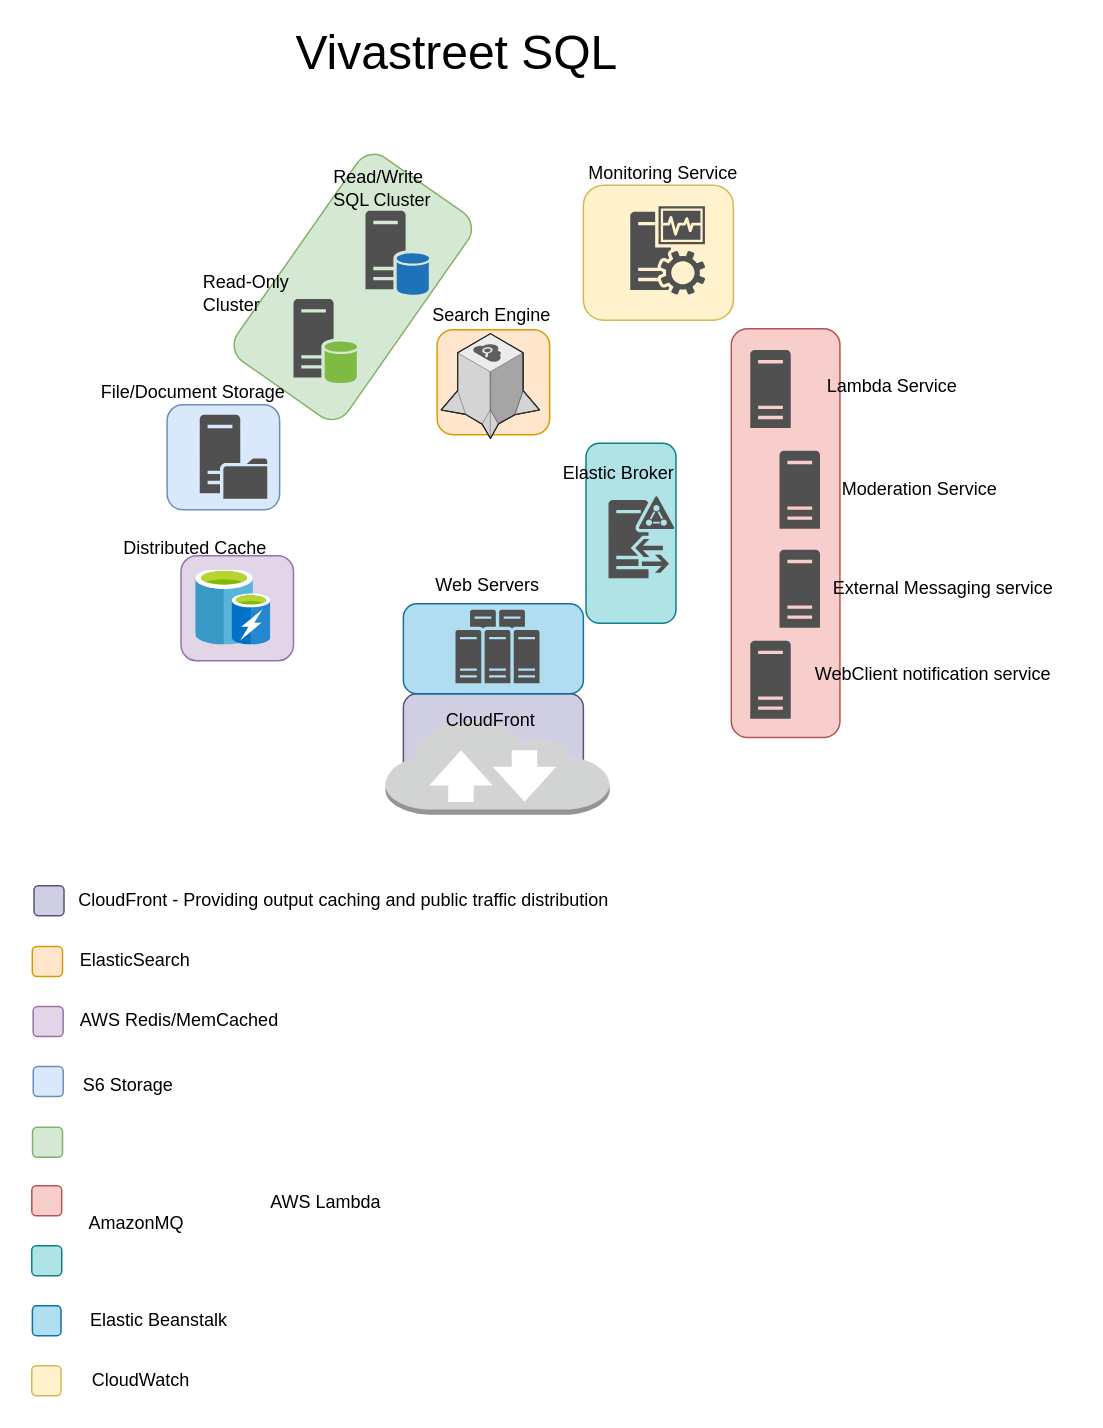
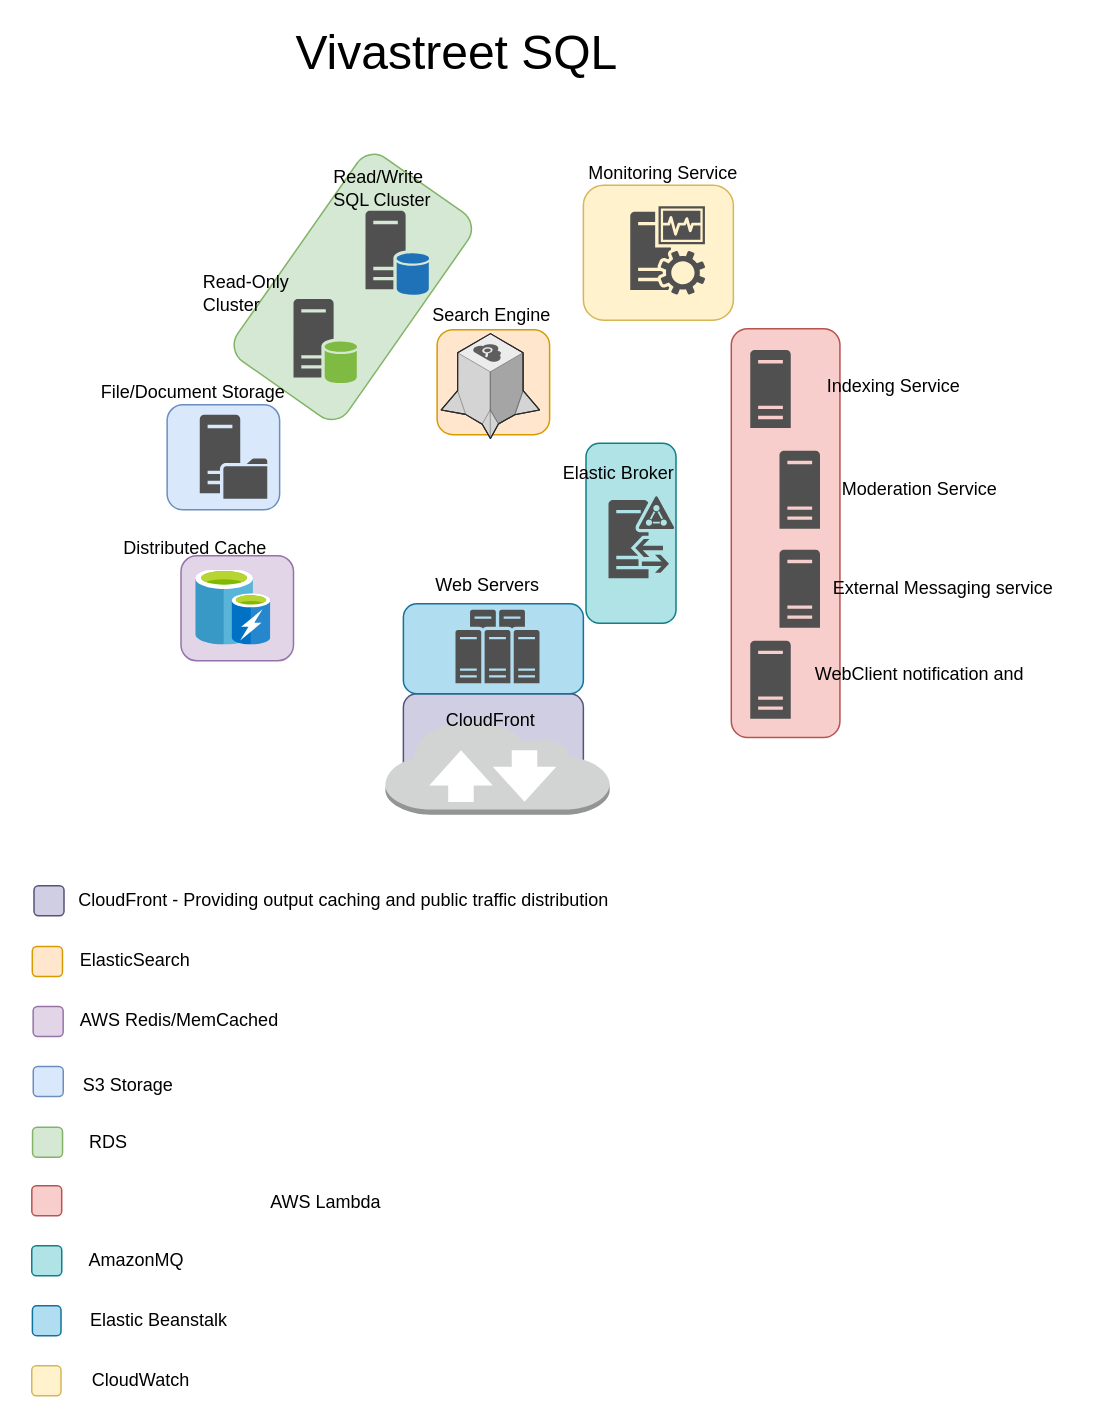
node "Lambda Service": label "Lambda Service" -> "Indexing Service"
node "WebClient notification service": label "WebClient notification service" -> "WebClient notification and"
node "S6 Storage": label "S6 Storage" -> "S3 Storage"
node "RDS": added
node "AmazonMQ": moved (135, 1223) -> (135, 1261)
